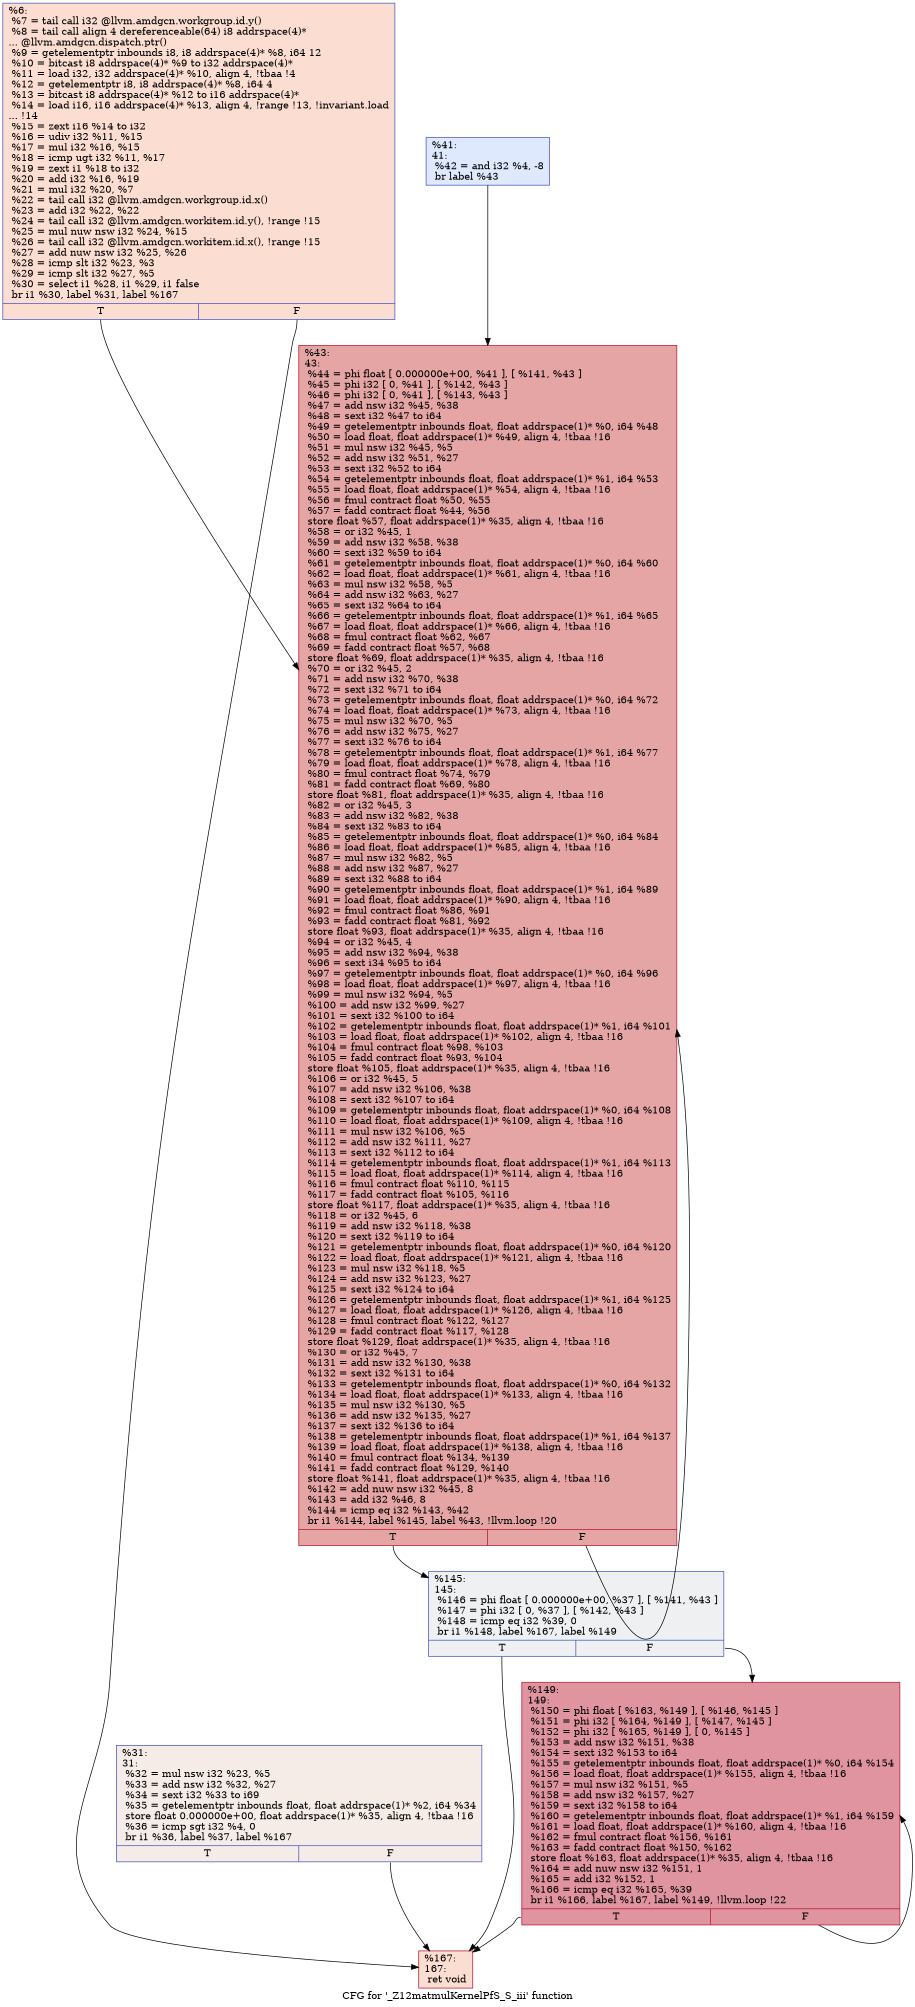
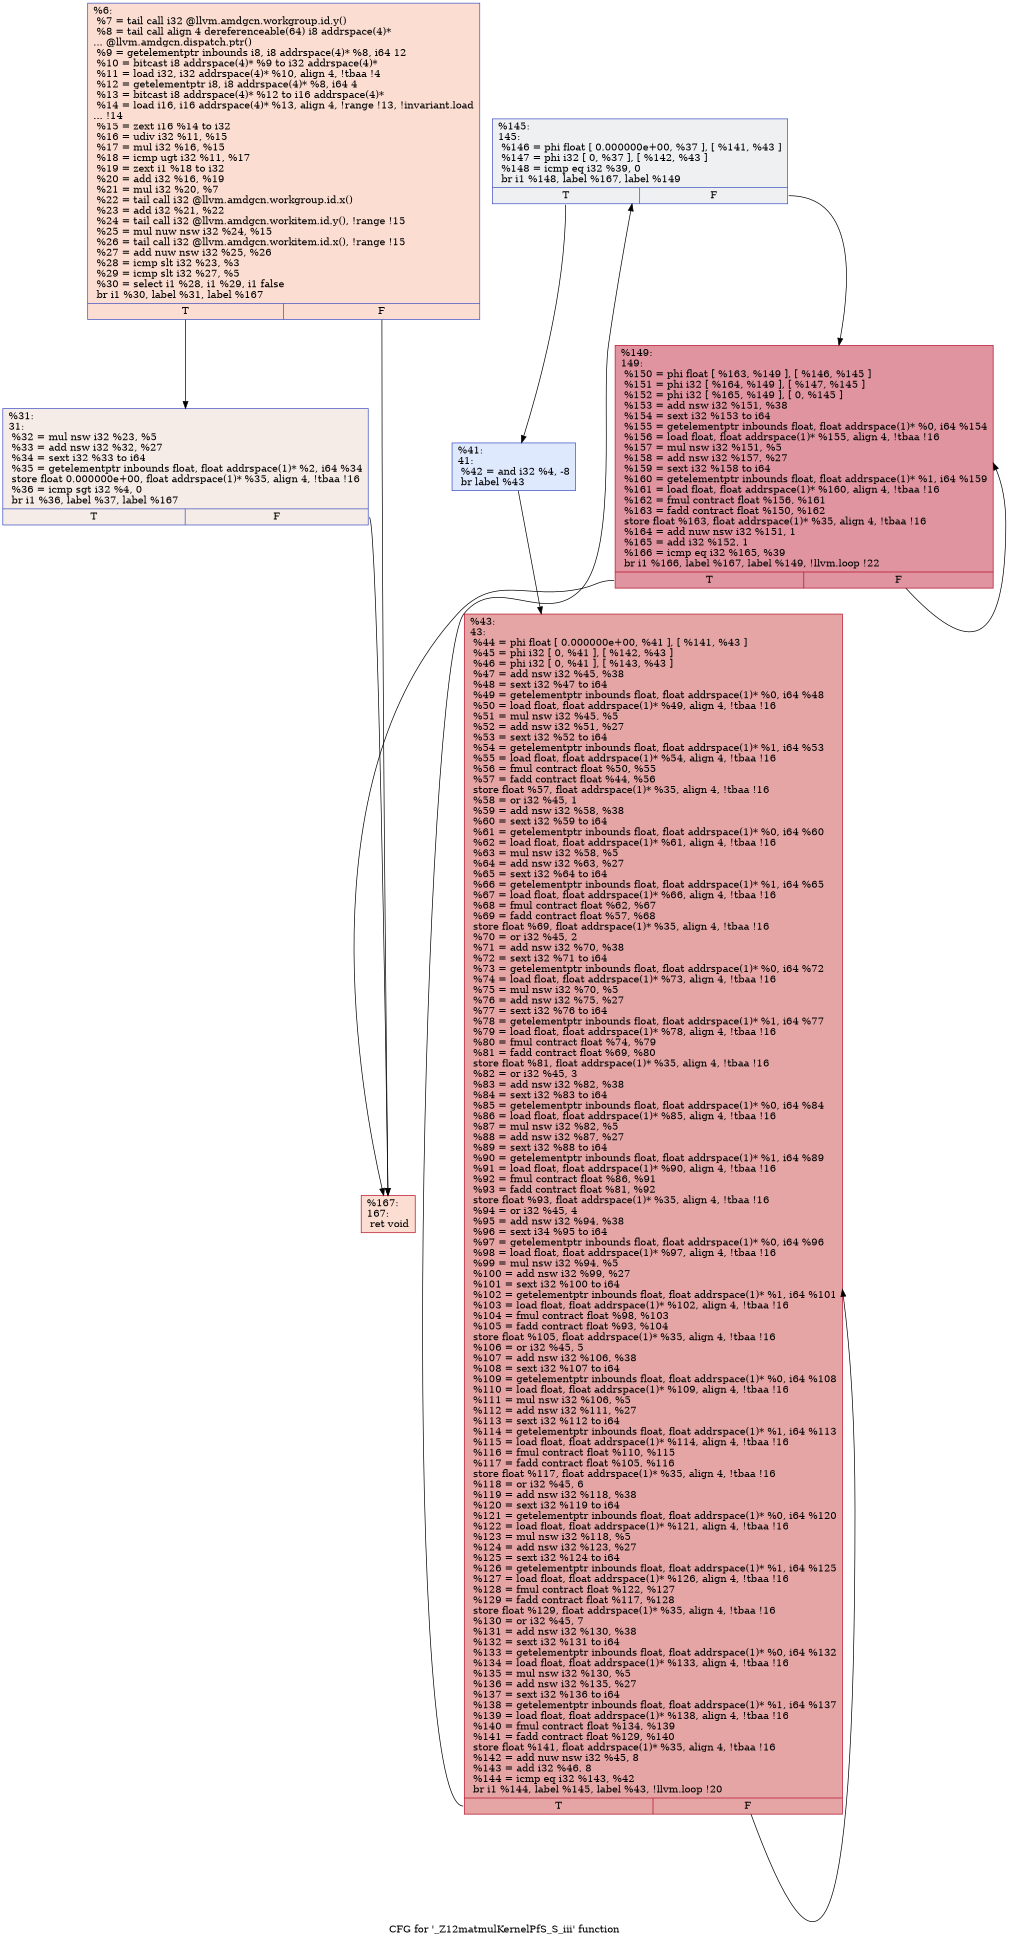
node "%6:": text "%23 = add i32 %22, %22" -> "%23 = add i32 %21, %22"
edge "%6:" -> "%43:": now "%6:" -> "%31:"
node "%31:": text "%34 = sext i32 %33 to i69" -> "%34 = sext i32 %33 to i64"
edge "%145:" -> "%167:": now "%145:" -> "%41:"
